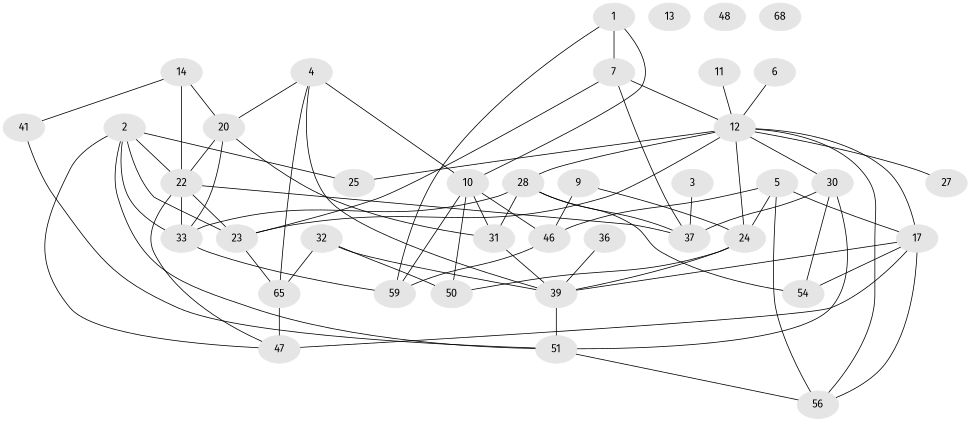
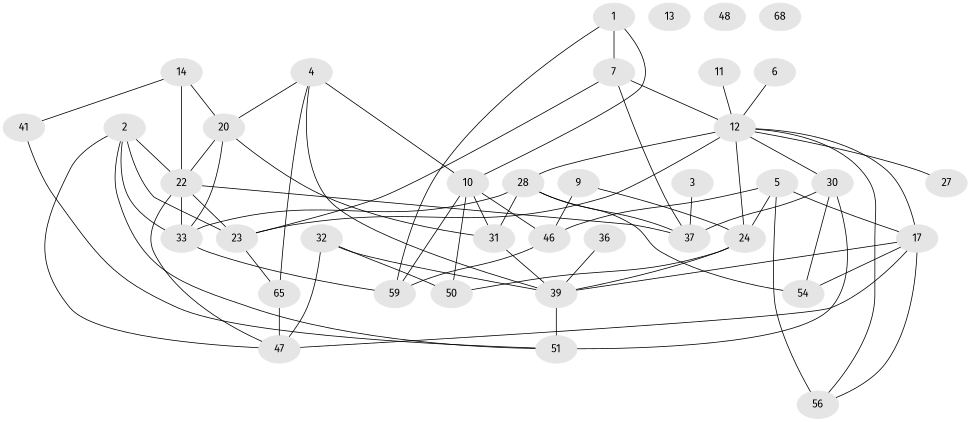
node "25": removed
edge "32" -- "65": now "32" -- "47"
edge "51" -- "56": removed
